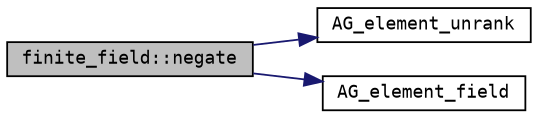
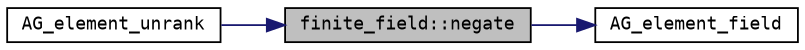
edge "finite_field::negate" -> "AG_element_unrank": reversed
